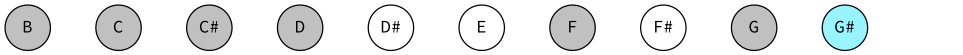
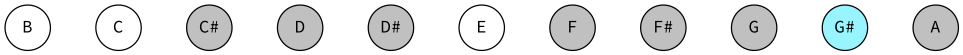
node "B": fillcolor gray -> white
node "C": fillcolor gray -> white
node "D#": fillcolor white -> gray
node "F#": fillcolor white -> gray
node "A": added
